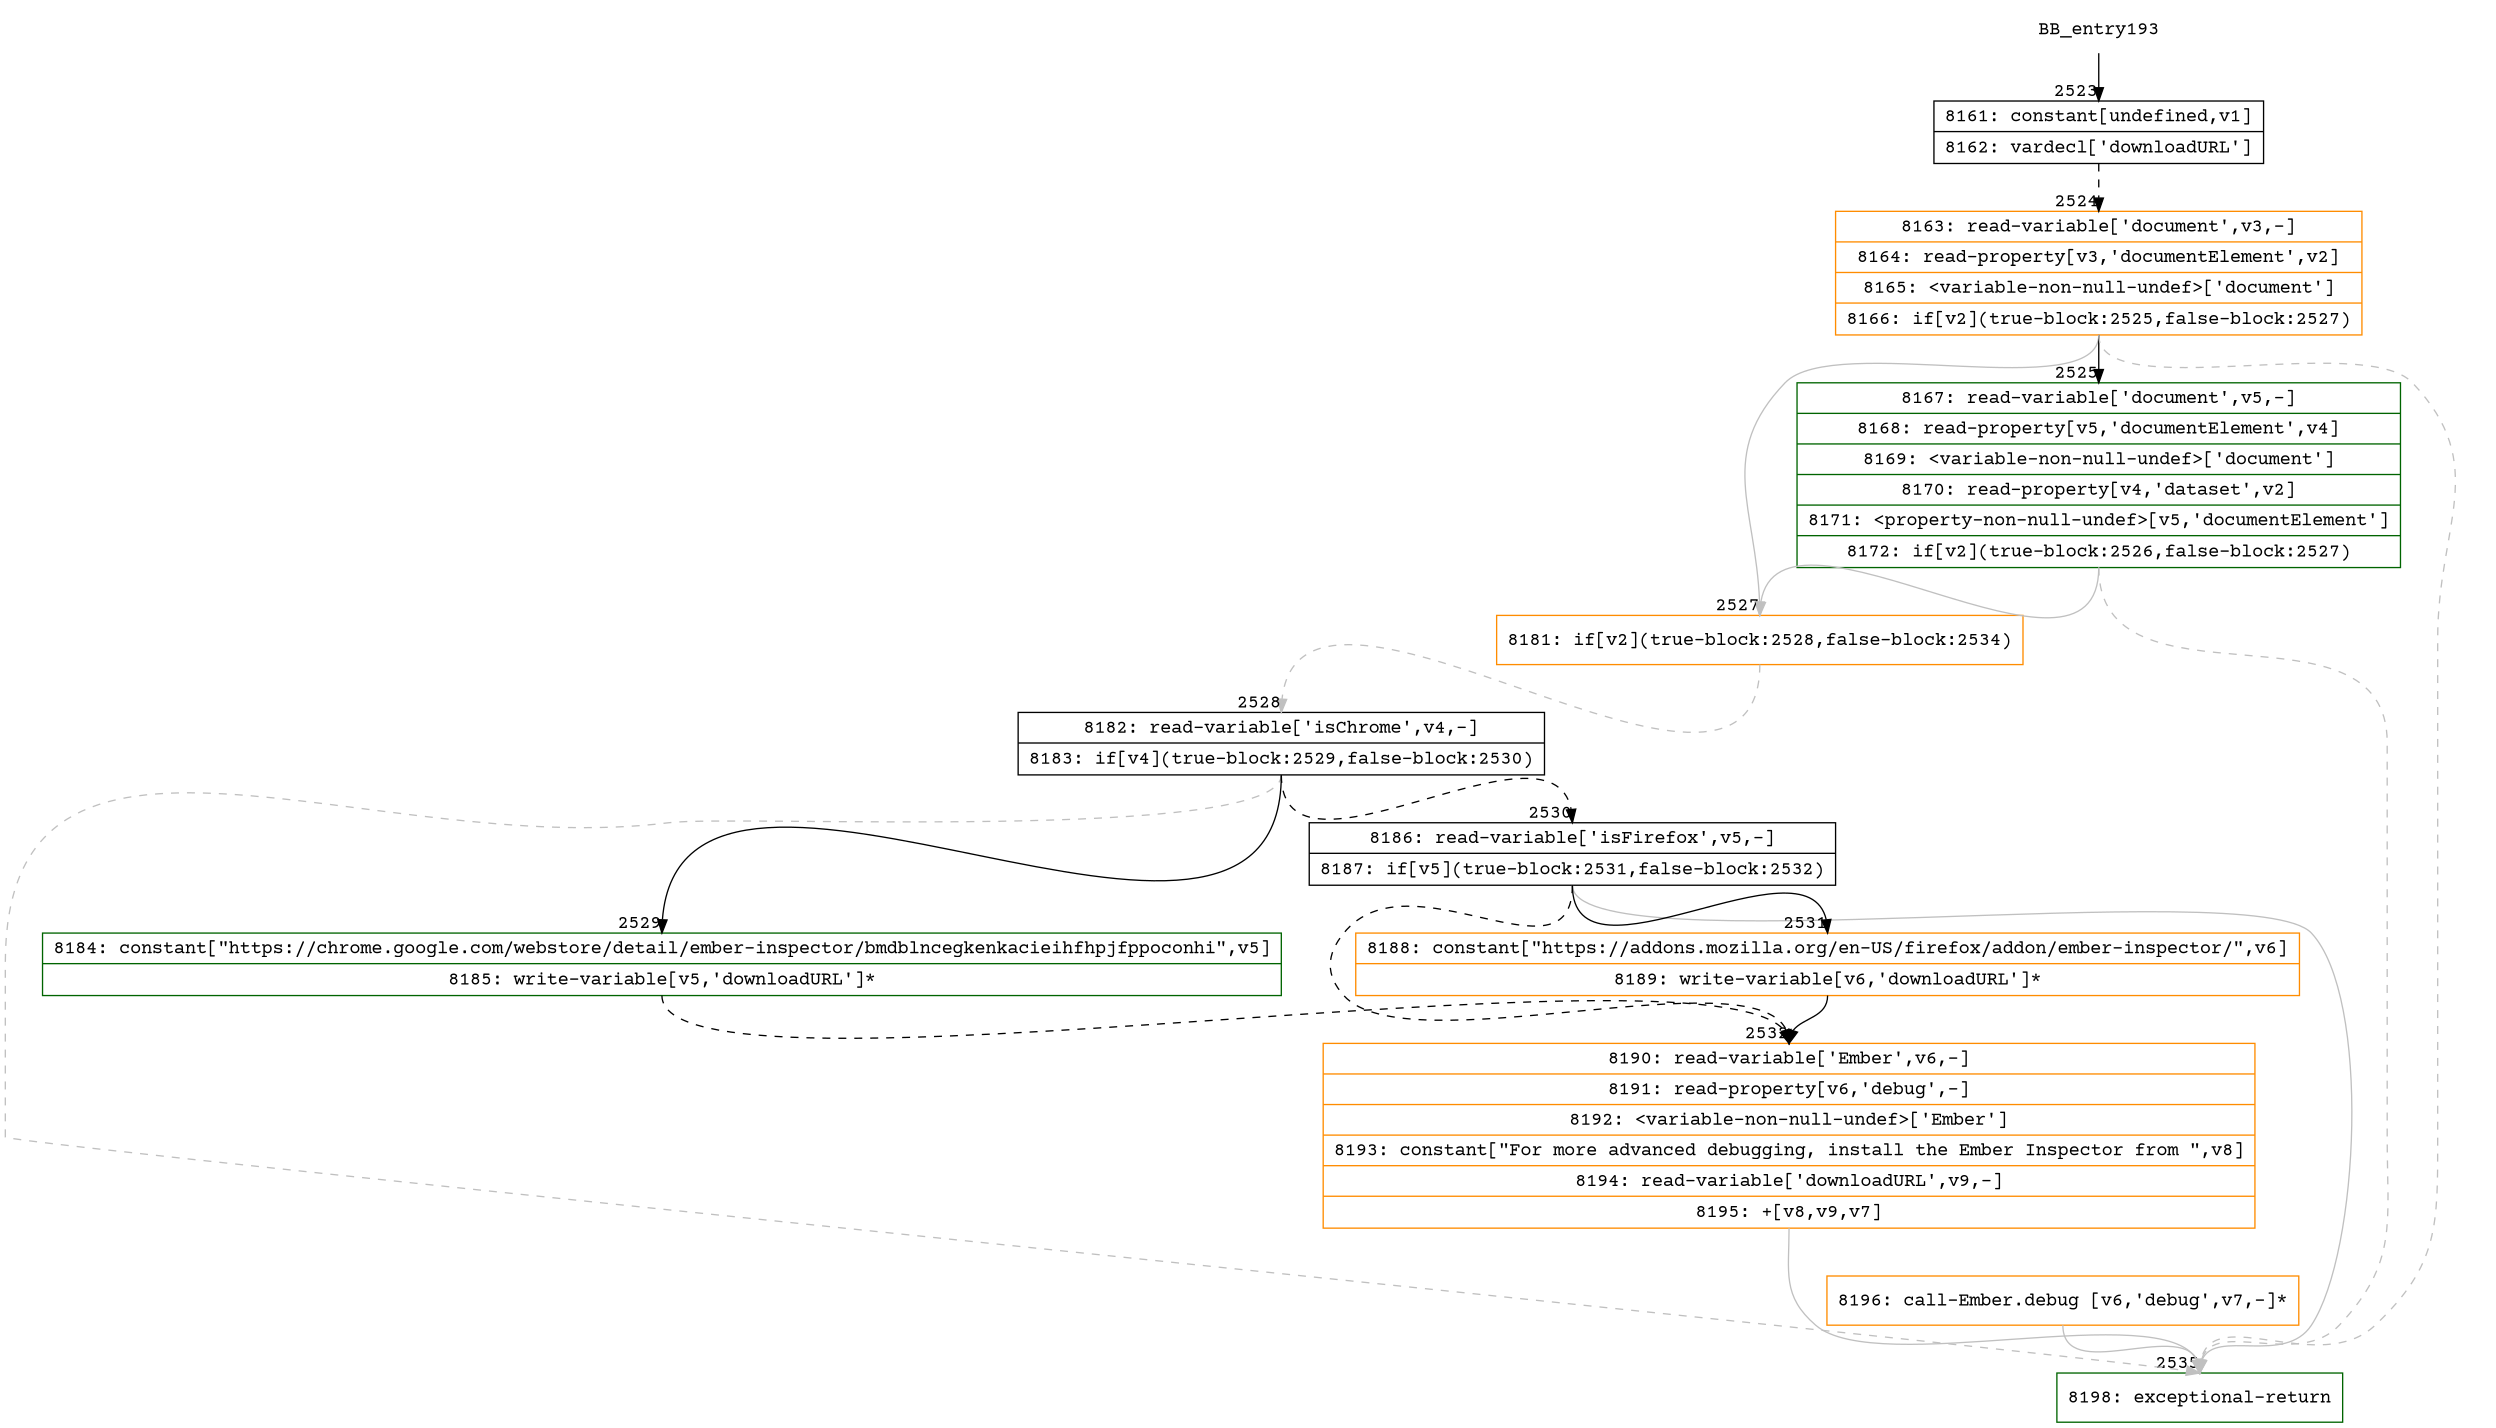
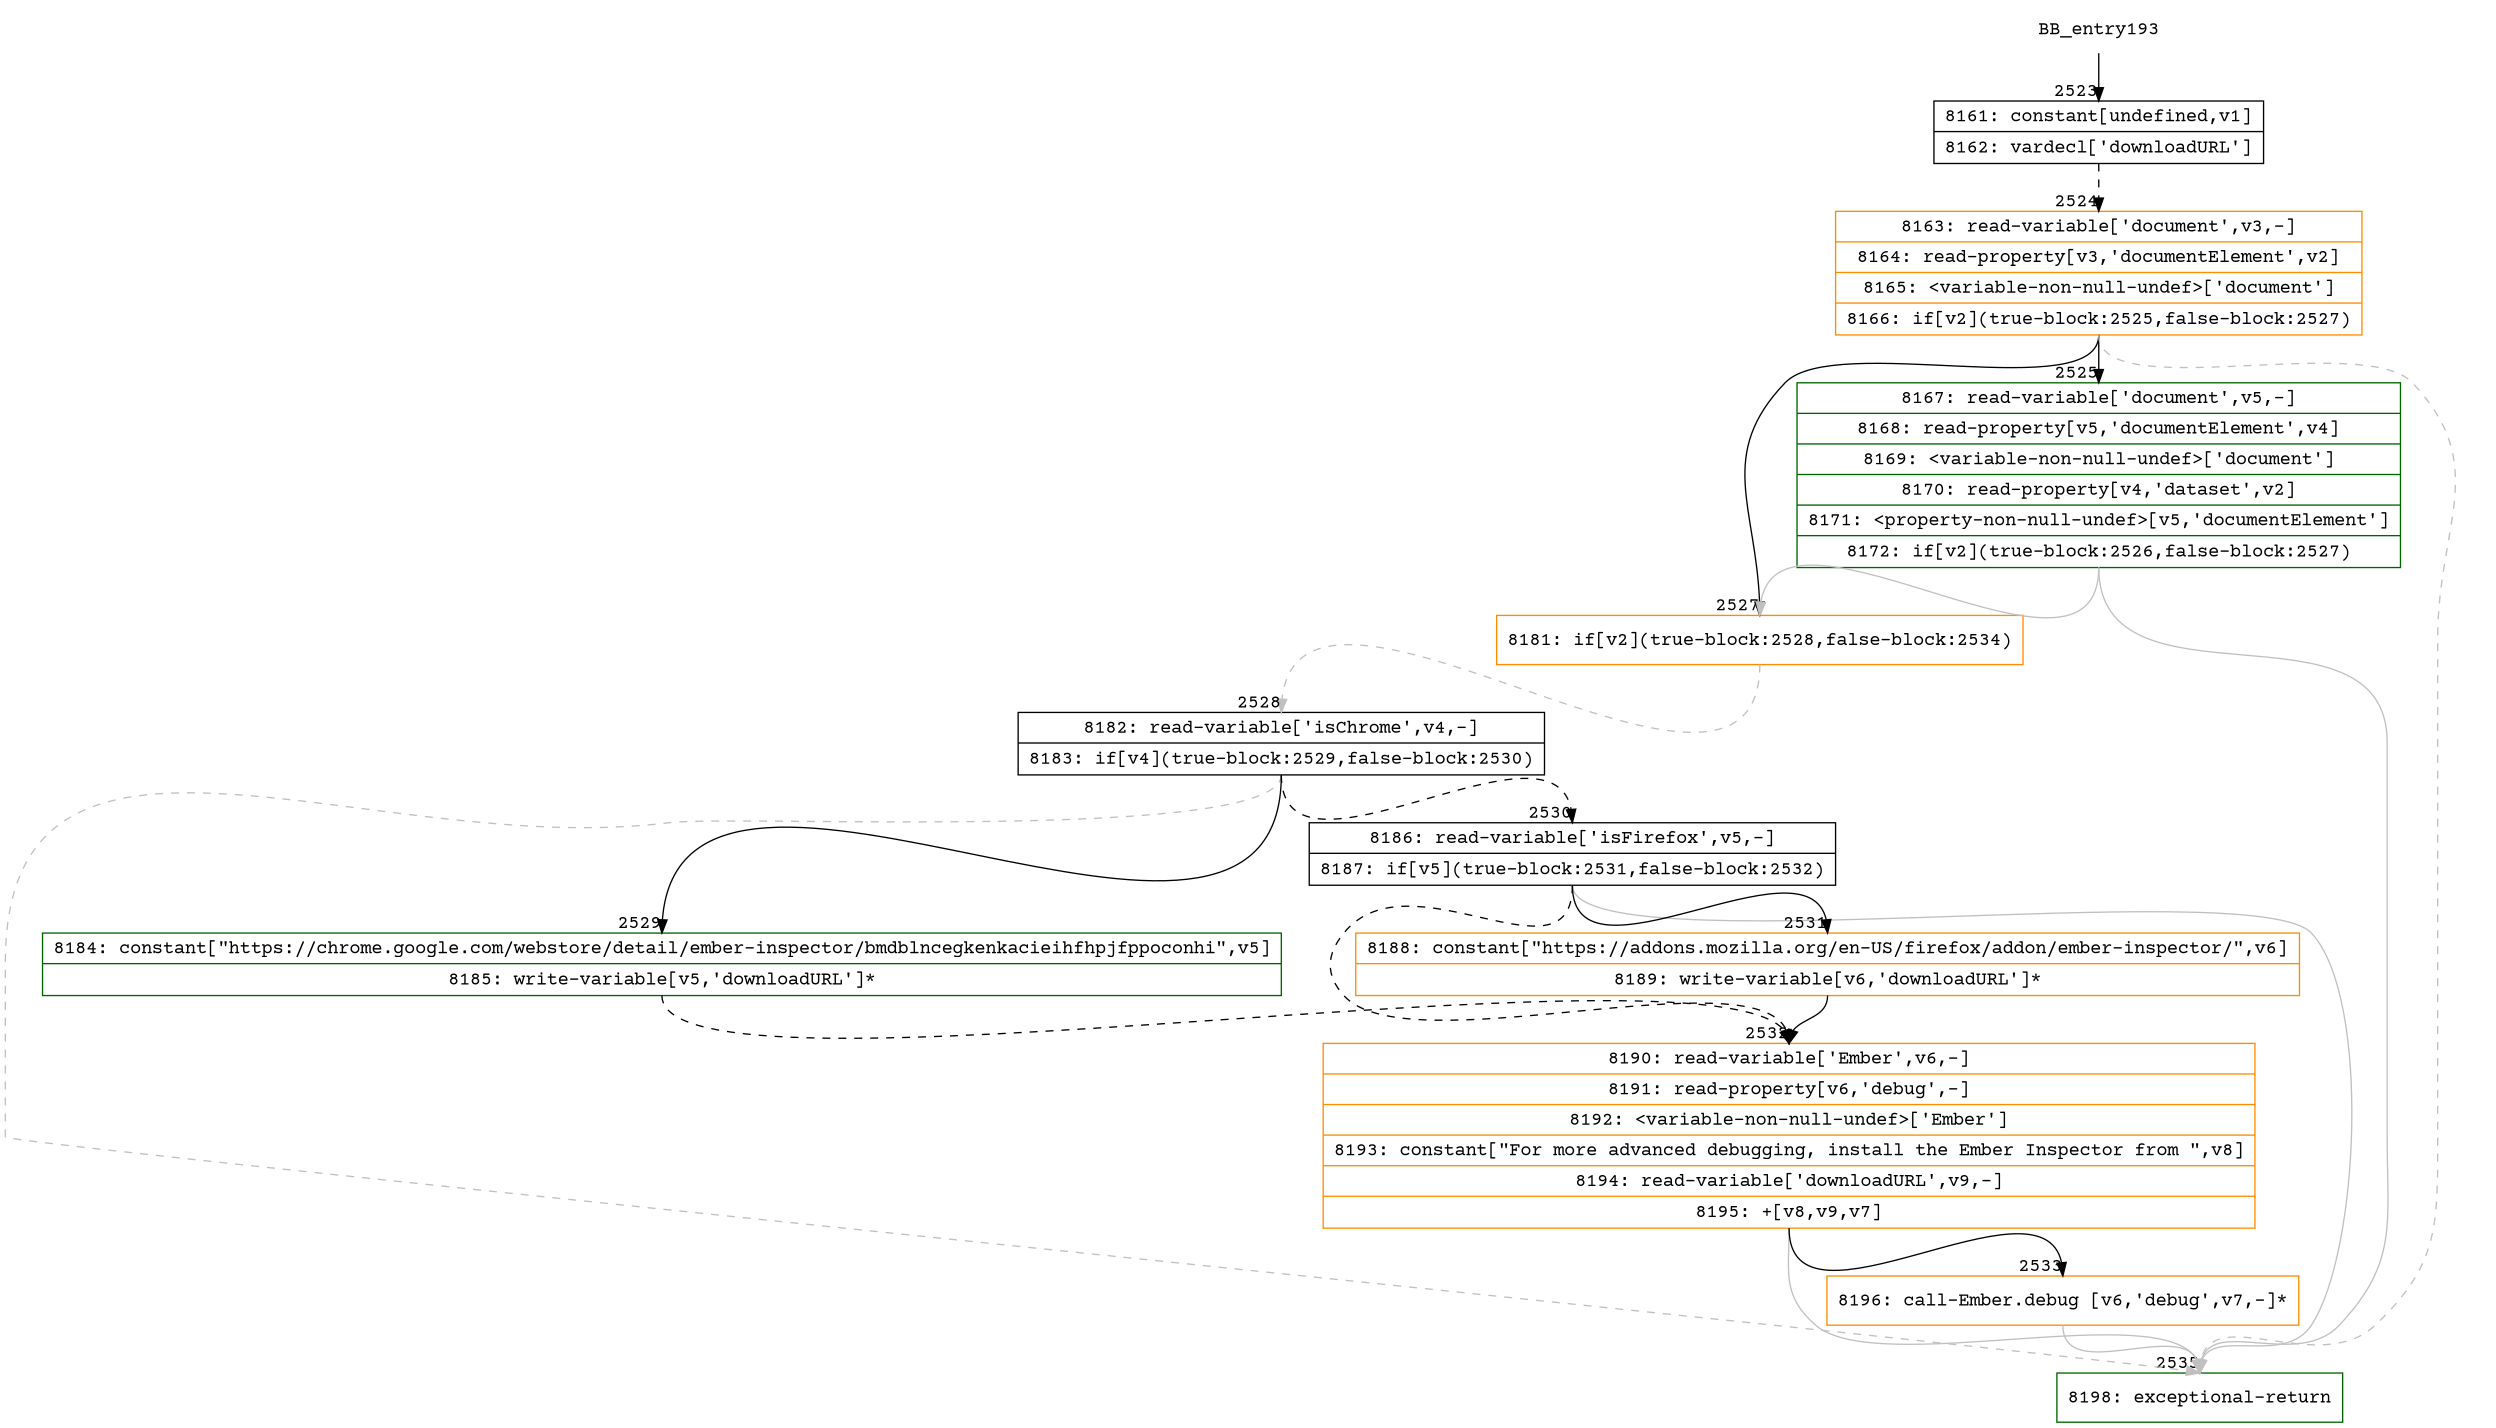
edge "8163: read-variable['document',v3,-]" -> "8181: if[v2](true-block:2528,false-block:2534)": color gray -> black
edge "8167: read-variable['document',v5,-]" -> "8198: exceptional-return": style dashed -> solid
edge "8190: read-variable['Ember',v6,-]" -> "8196: call-Ember.debug [v6,'debug',v7,-]*": added
